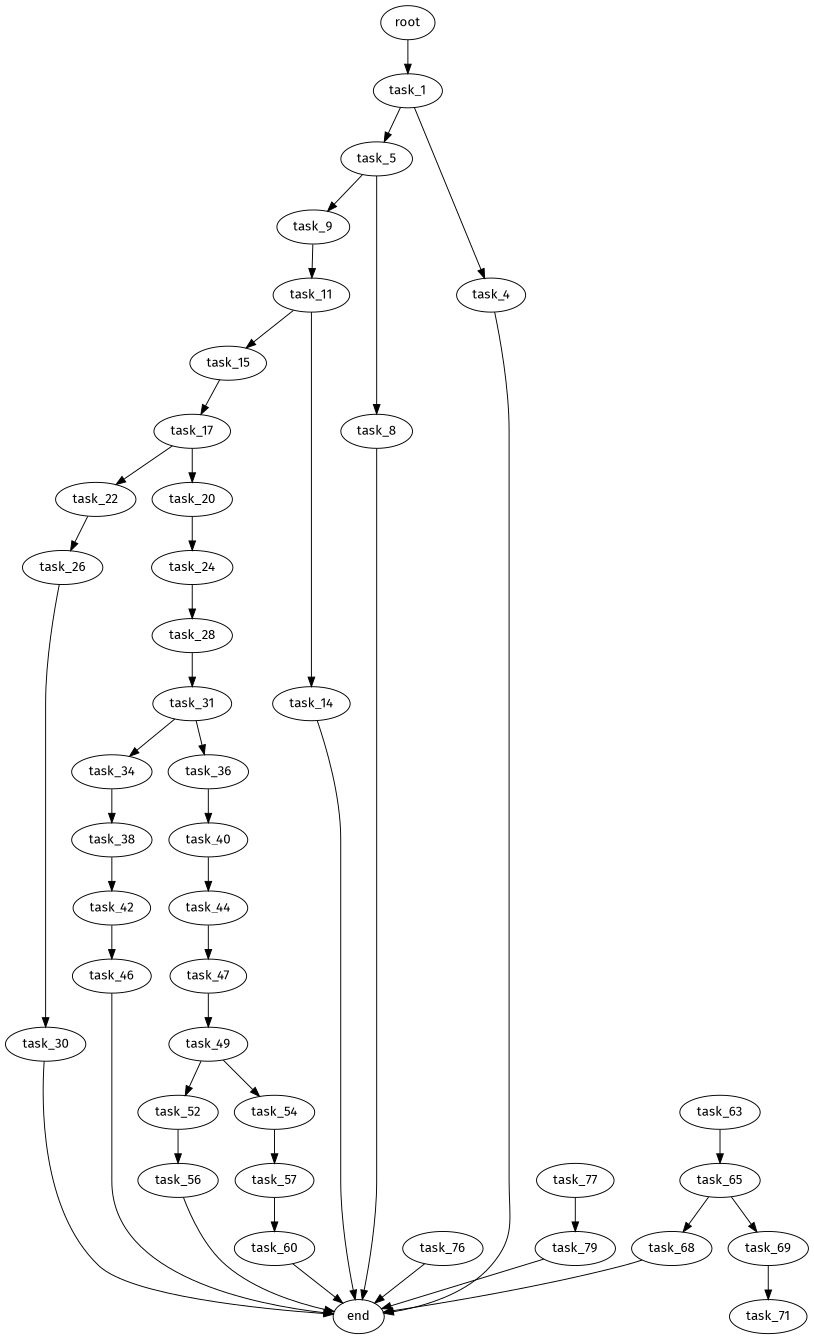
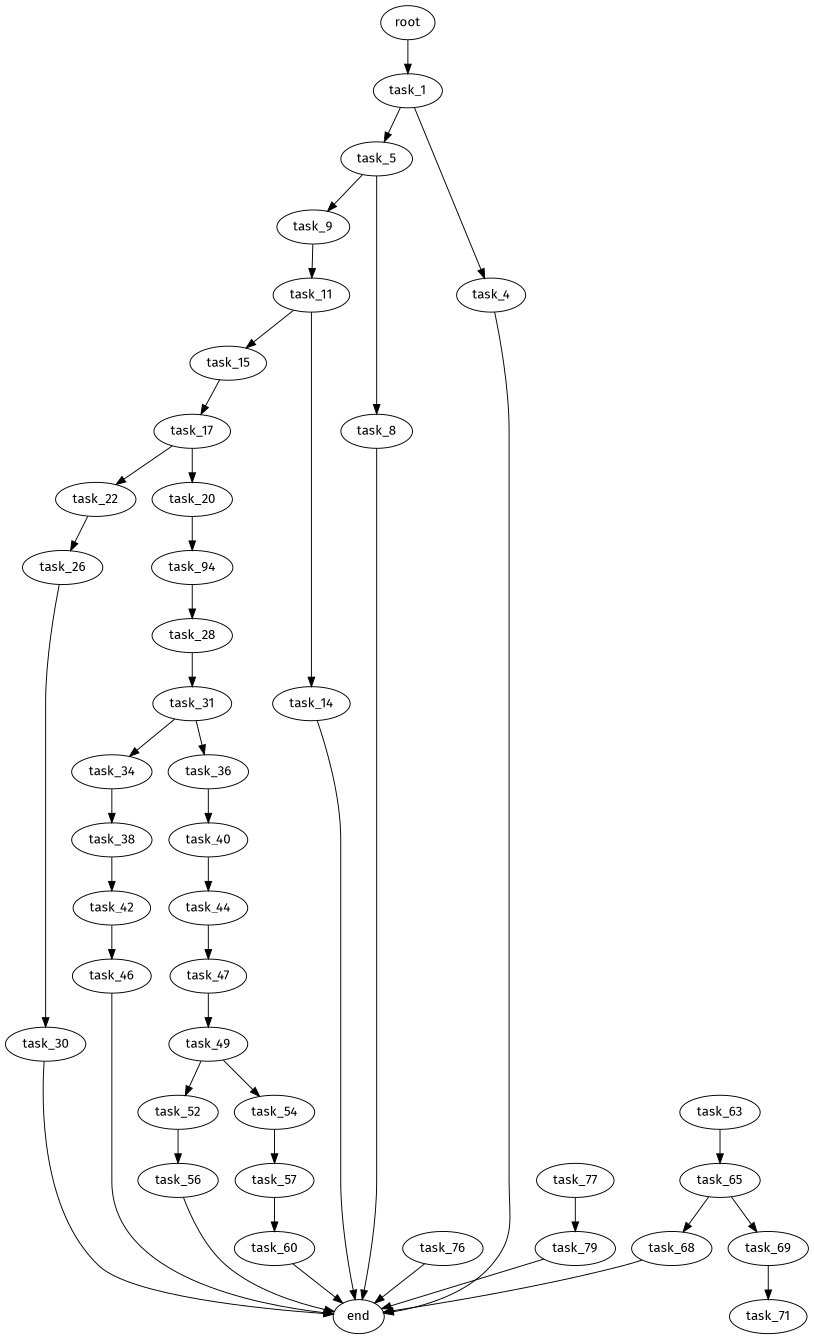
node "task_24": label "task_24" -> "task_94"
